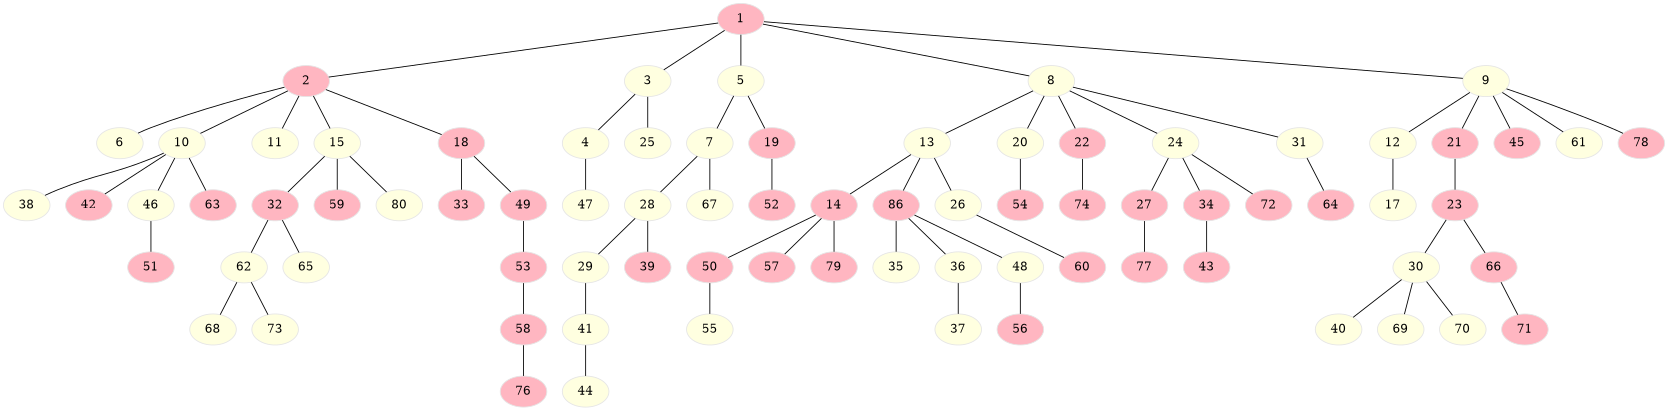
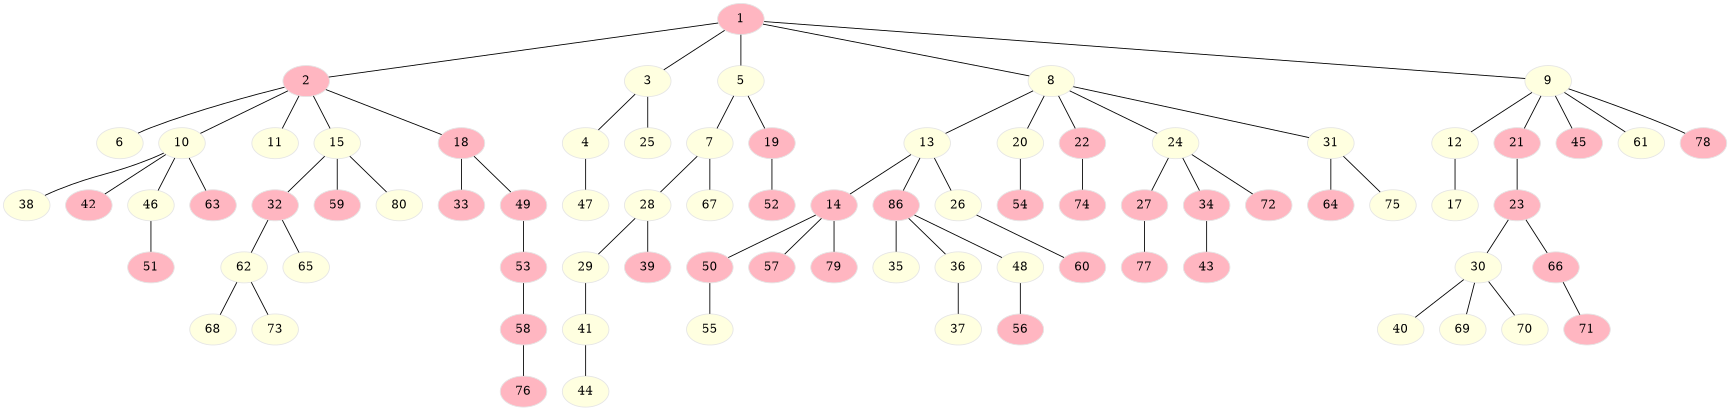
node "75": added
